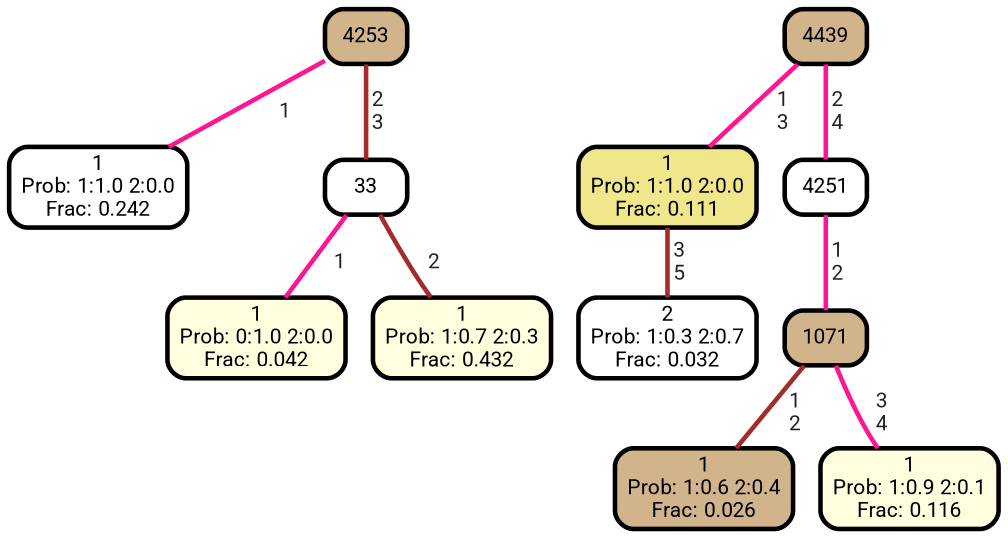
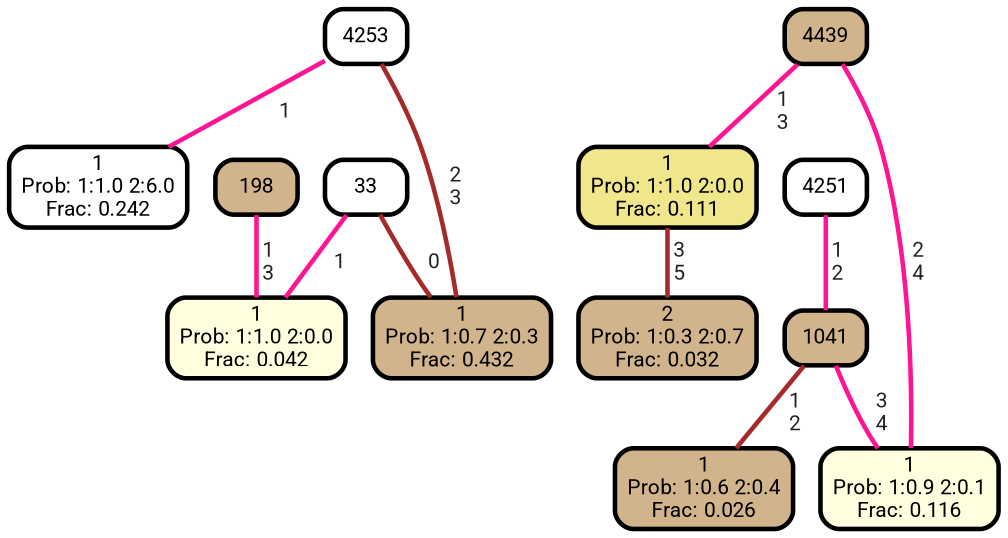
node "4253": fillcolor tan -> white
edge "4253" -- "33": now "4253" -- "1 Prob: 1:0.7 2:0.3 Frac: 0.432"
edge "4439" -- "4251": now "4439" -- "1 Prob: 1:0.9 2:0.1 Frac: 0.116"
node "1 Prob: 1:1.0 2:0.0 Frac: 0.242": label "1 Prob: 1:1.0 2:0.0 Frac: 0.242" -> "1 Prob: 1:1.0 2:6.0 Frac: 0.242"
node "198": added
edge "33" -- "1 Prob: 1:0.7 2:0.3 Frac: 0.432": label " 2" -> " 0"
node "1 Prob: 0:1.0 2:0.0 Frac: 0.042": label "1 Prob: 0:1.0 2:0.0 Frac: 0.042" -> "1 Prob: 1:1.0 2:0.0 Frac: 0.042"
node "1 Prob: 1:0.7 2:0.3 Frac: 0.432": fillcolor lightyellow -> tan
node "2 Prob: 1:0.3 2:0.7 Frac: 0.032": fillcolor white -> tan
node "1071": label "1071" -> "1041"
